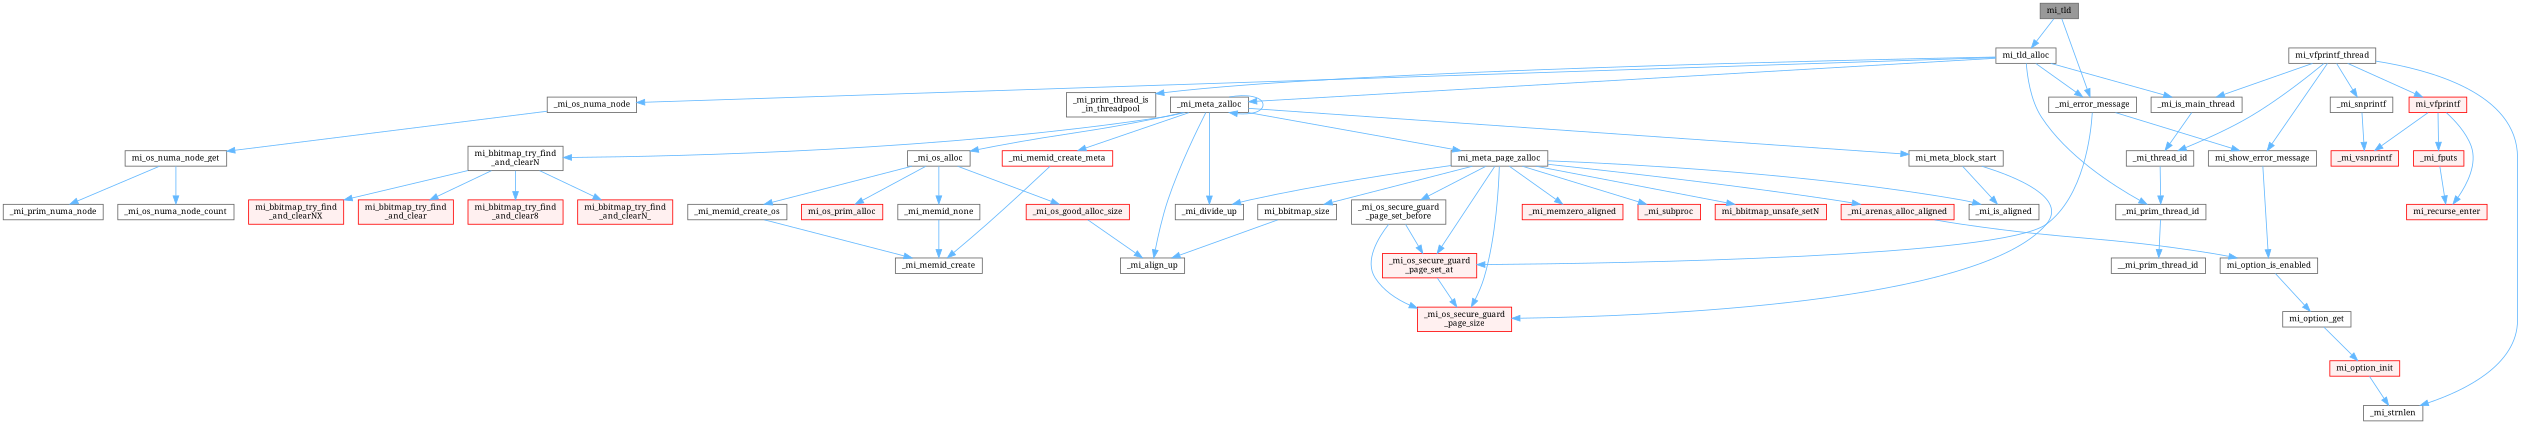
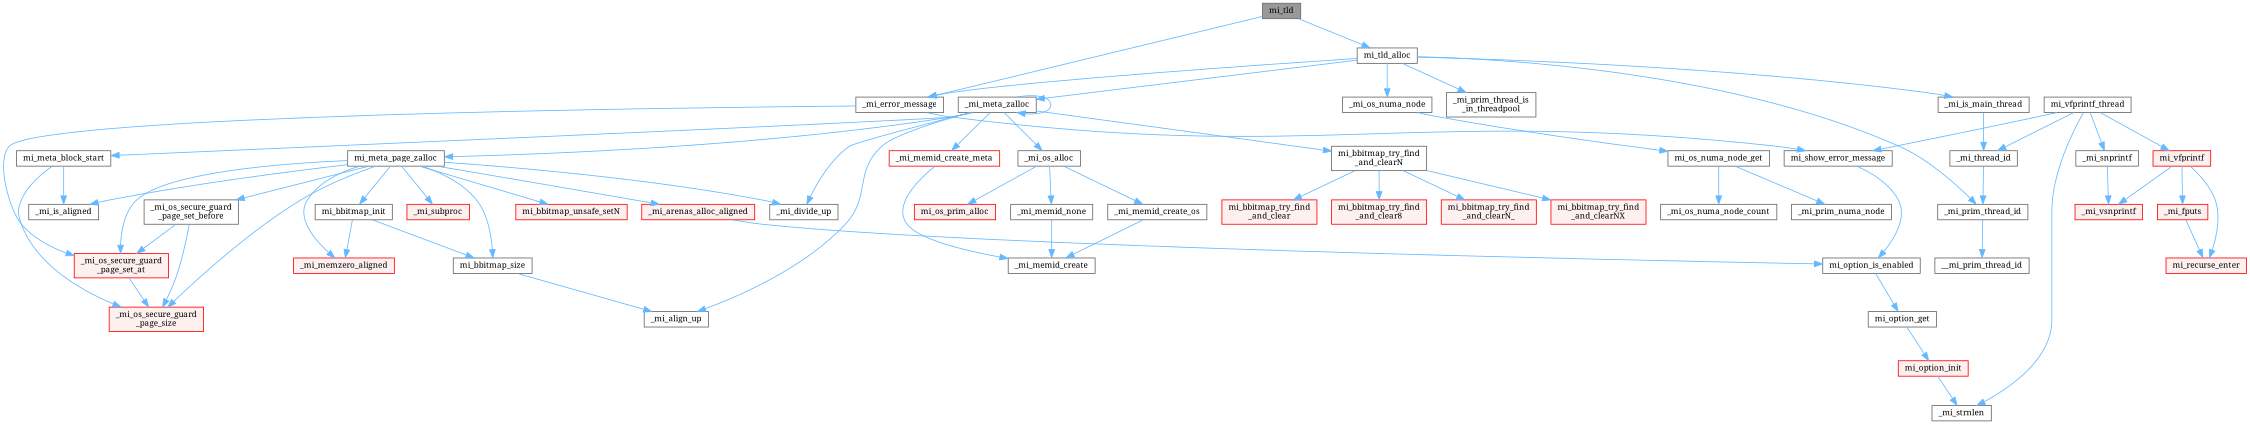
edge "mi_vfprintf_thread" -> "_mi_is_main_thread": removed
node "mi_bbitmap_init": added
node "_mi_os_good_alloc_size": removed
